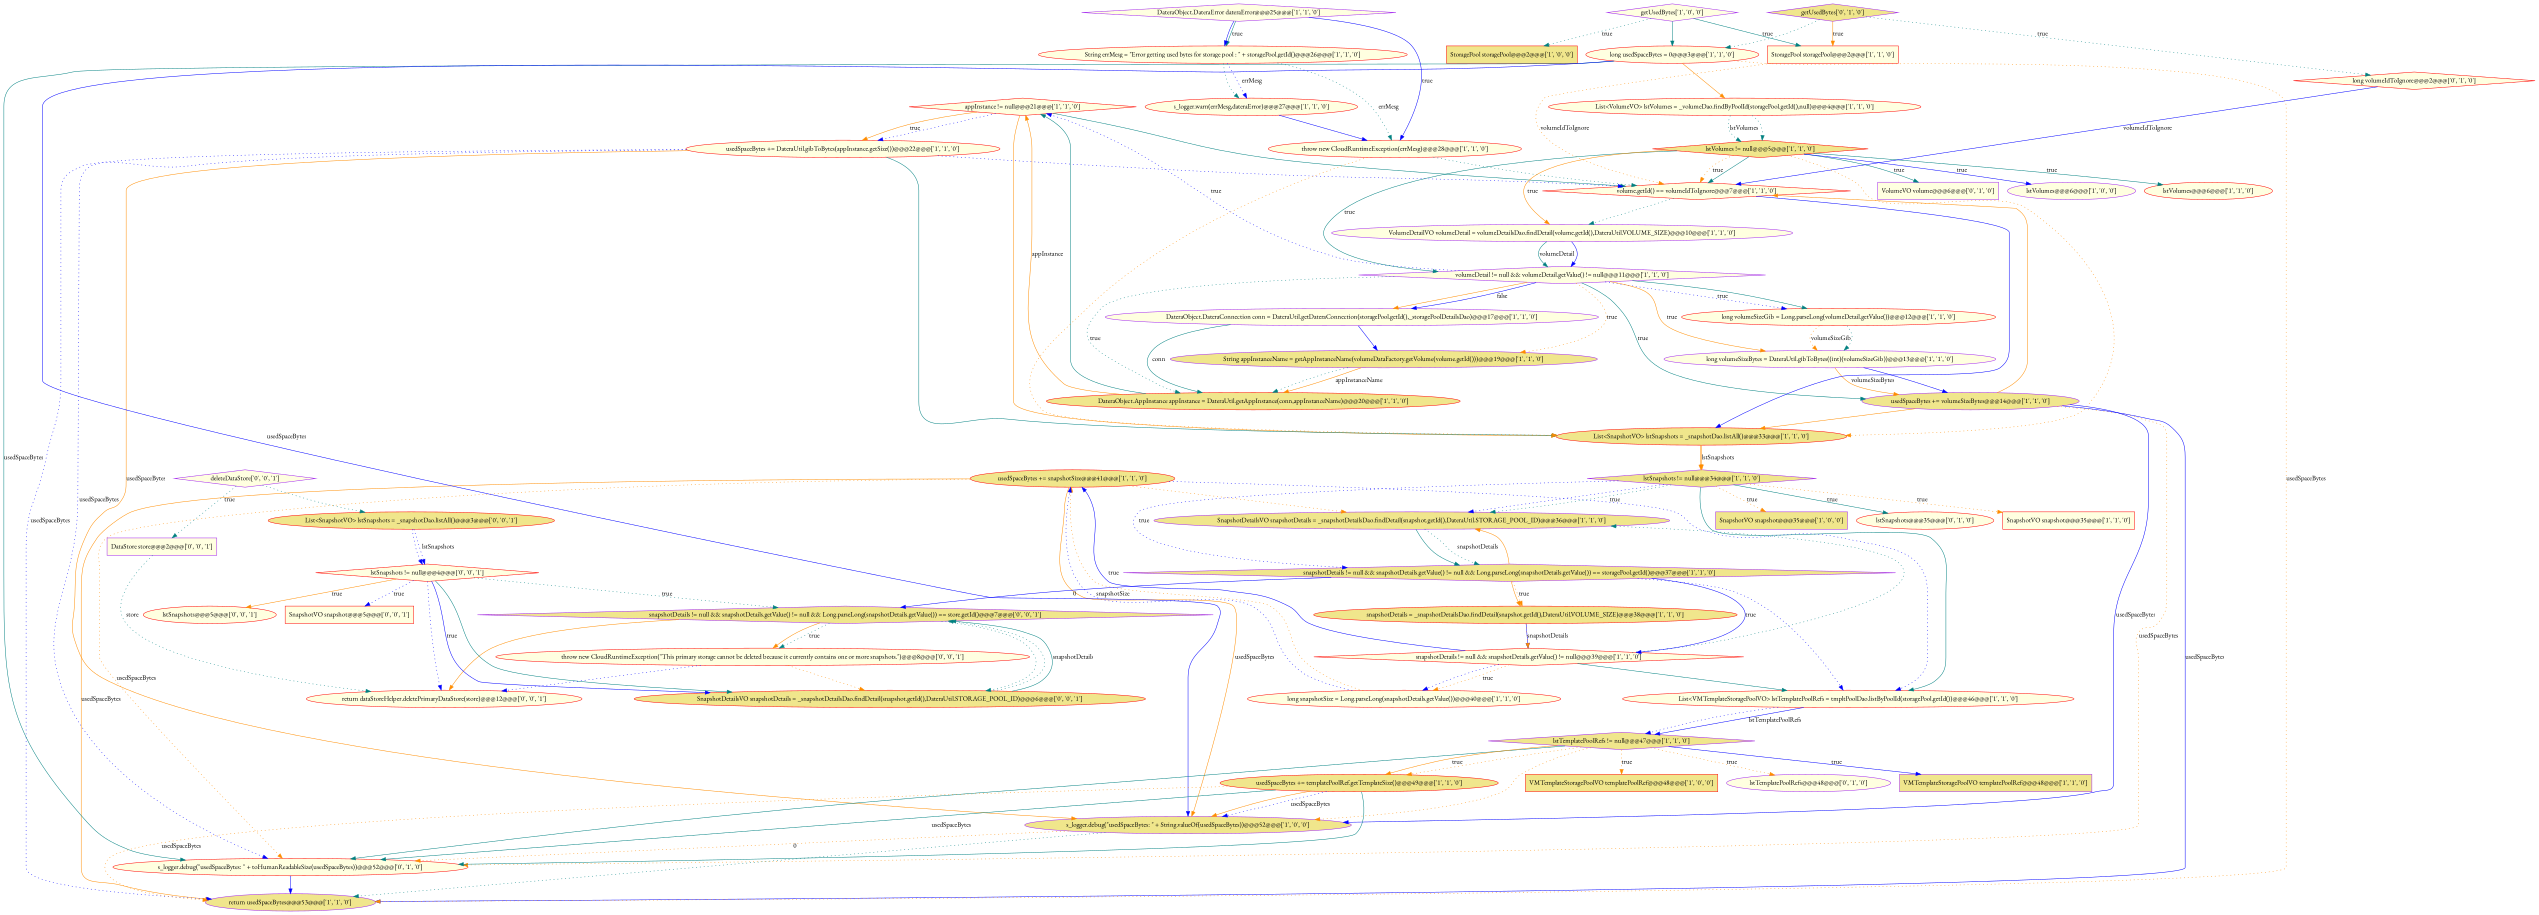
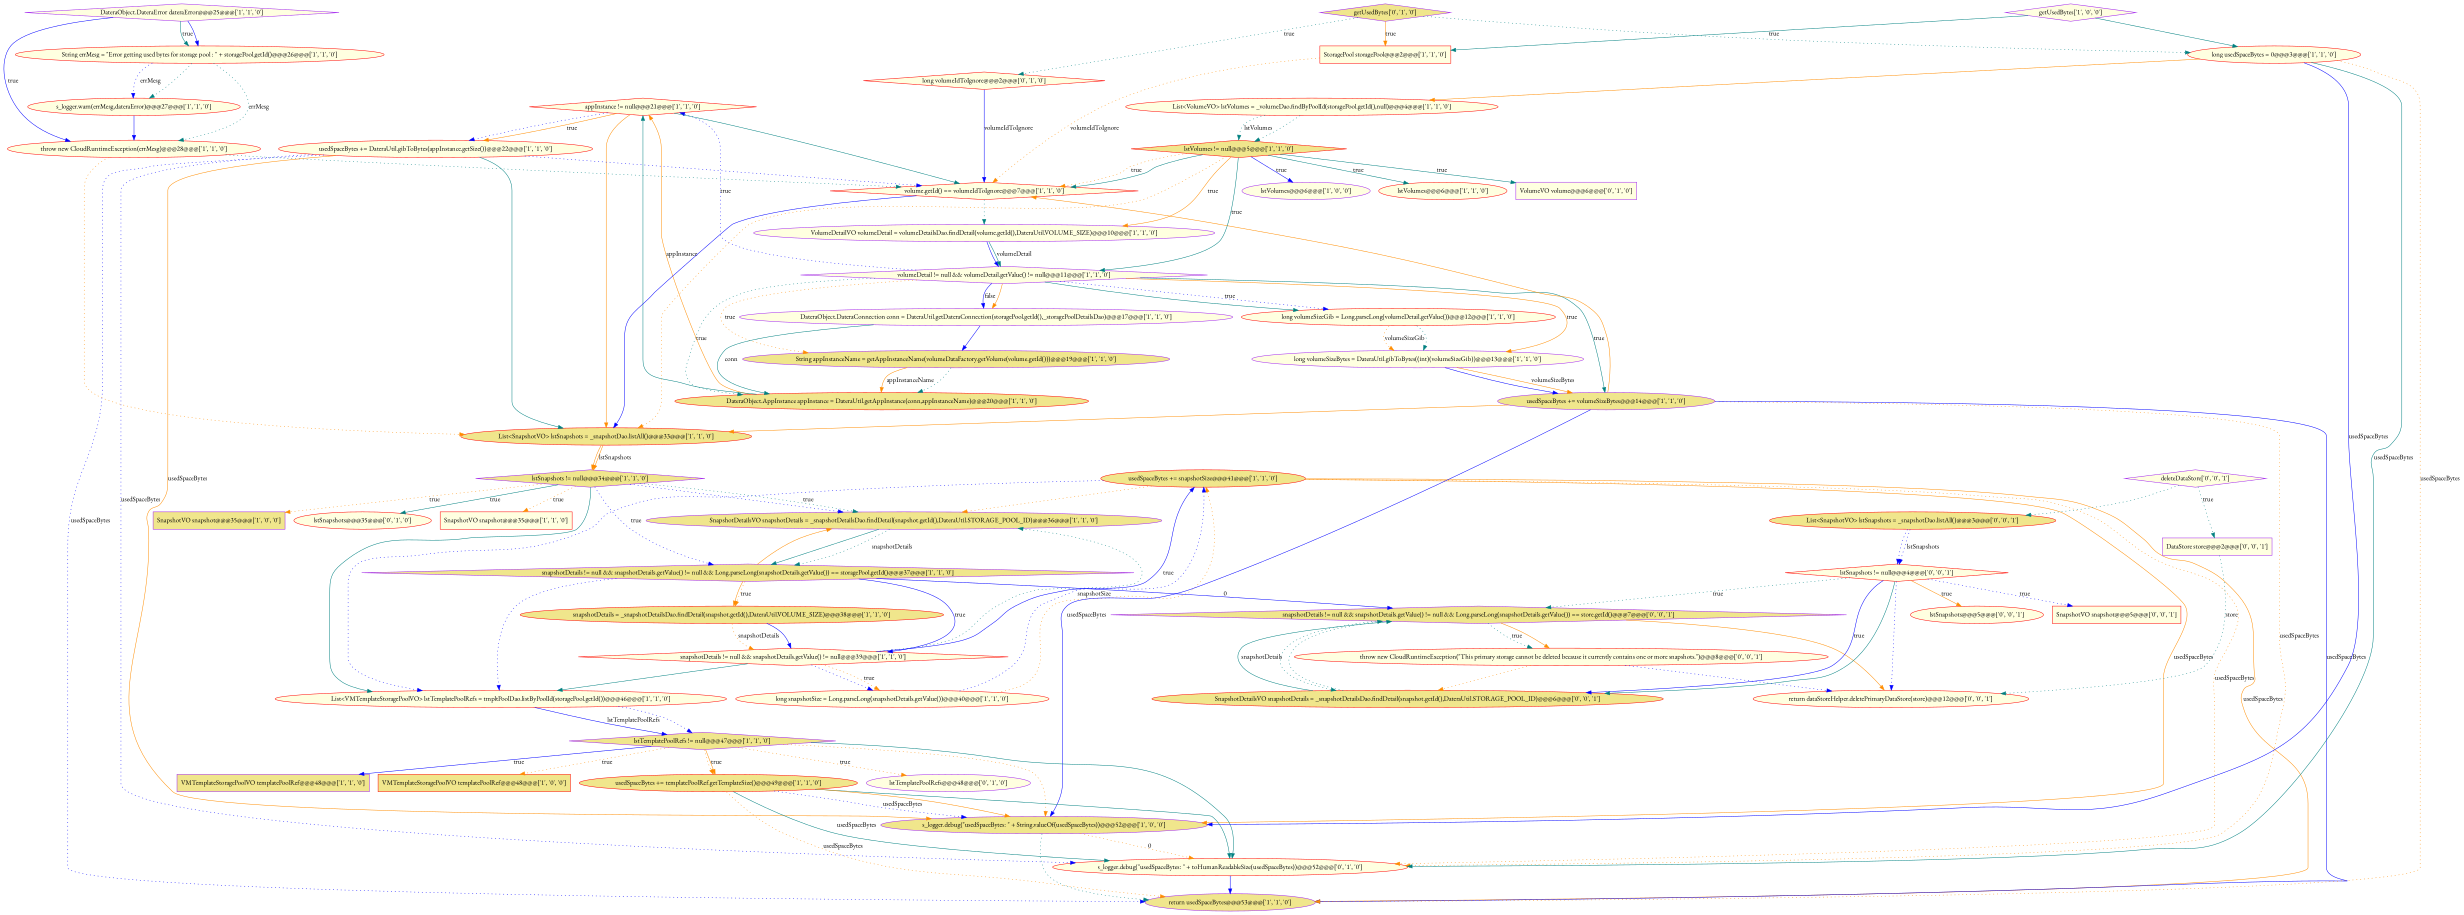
node "StoragePool storagePool@@@2@@@['1', '0', '0']": removed
